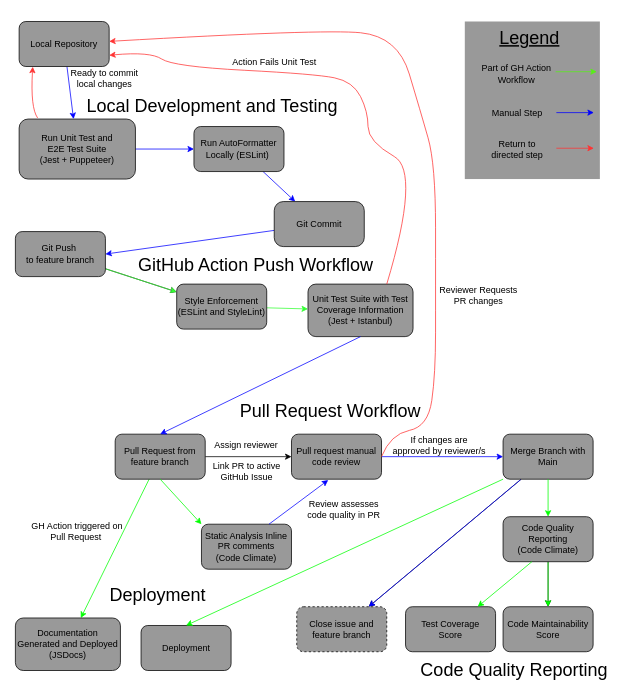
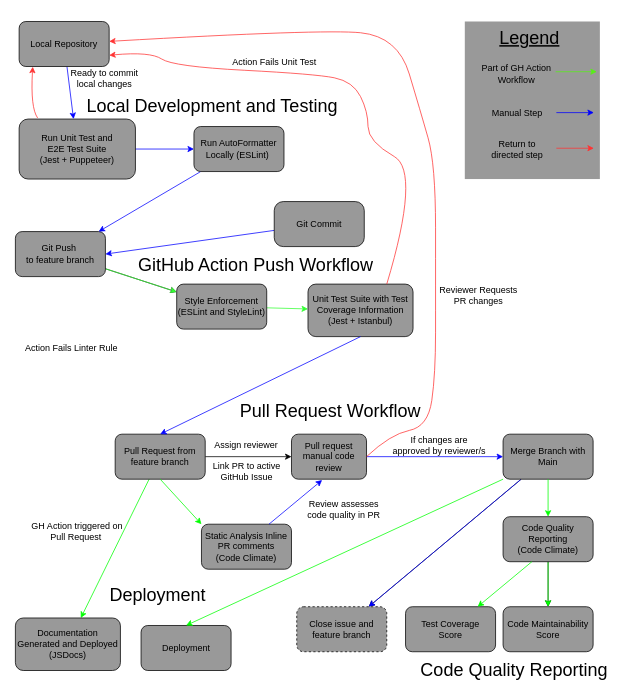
edge "Run AutoFormatter Locally (ESLint)" -> "Git Commit": now "Run AutoFormatter Locally (ESLint)" -> "Git Push to feature branch"
node "Action Fails Linter Rule": added
node "Pull request manual code review": size 90x45 -> 75x45
